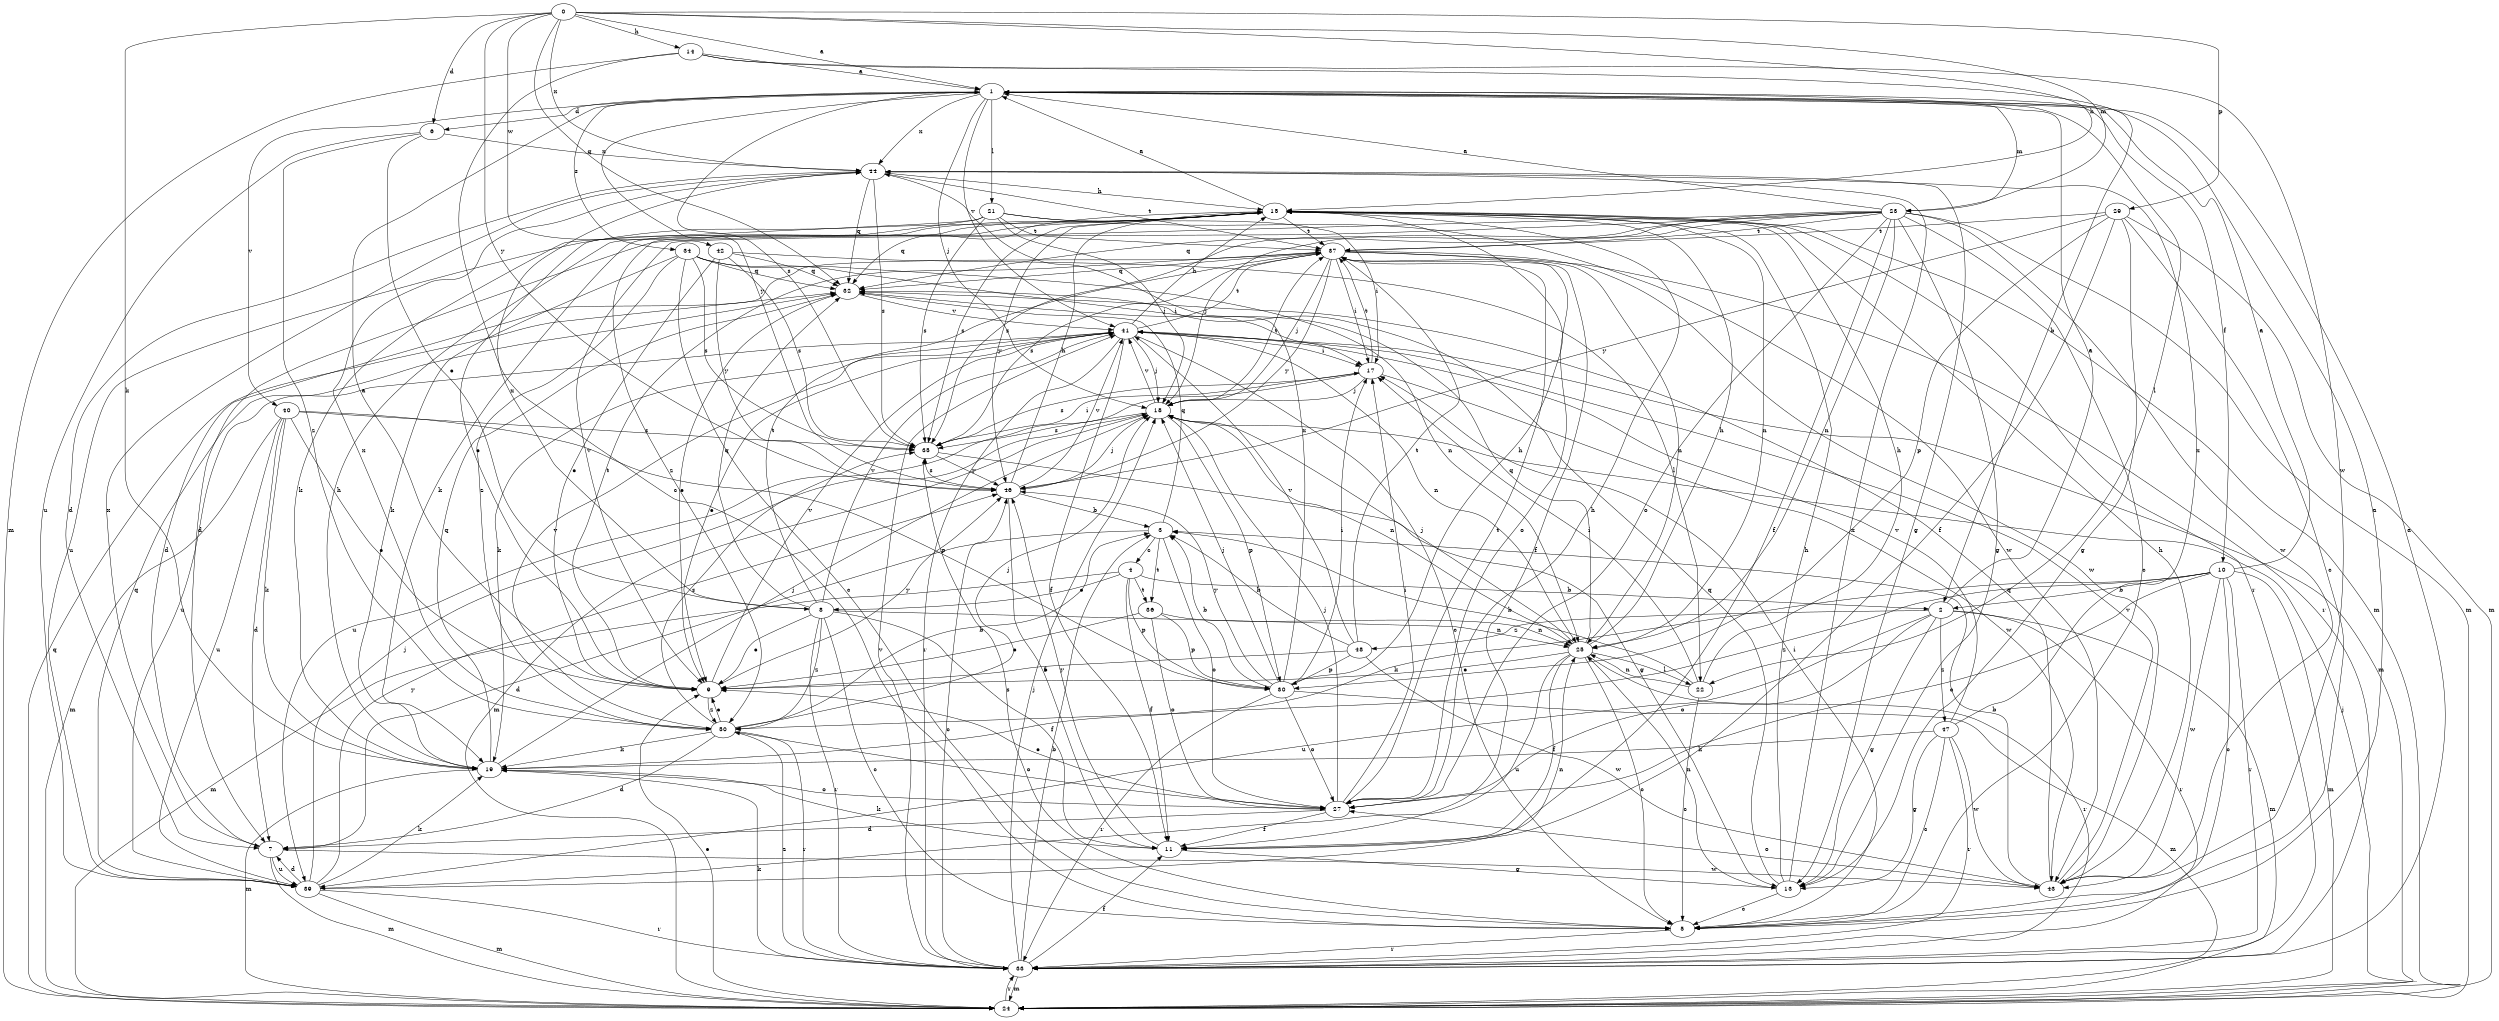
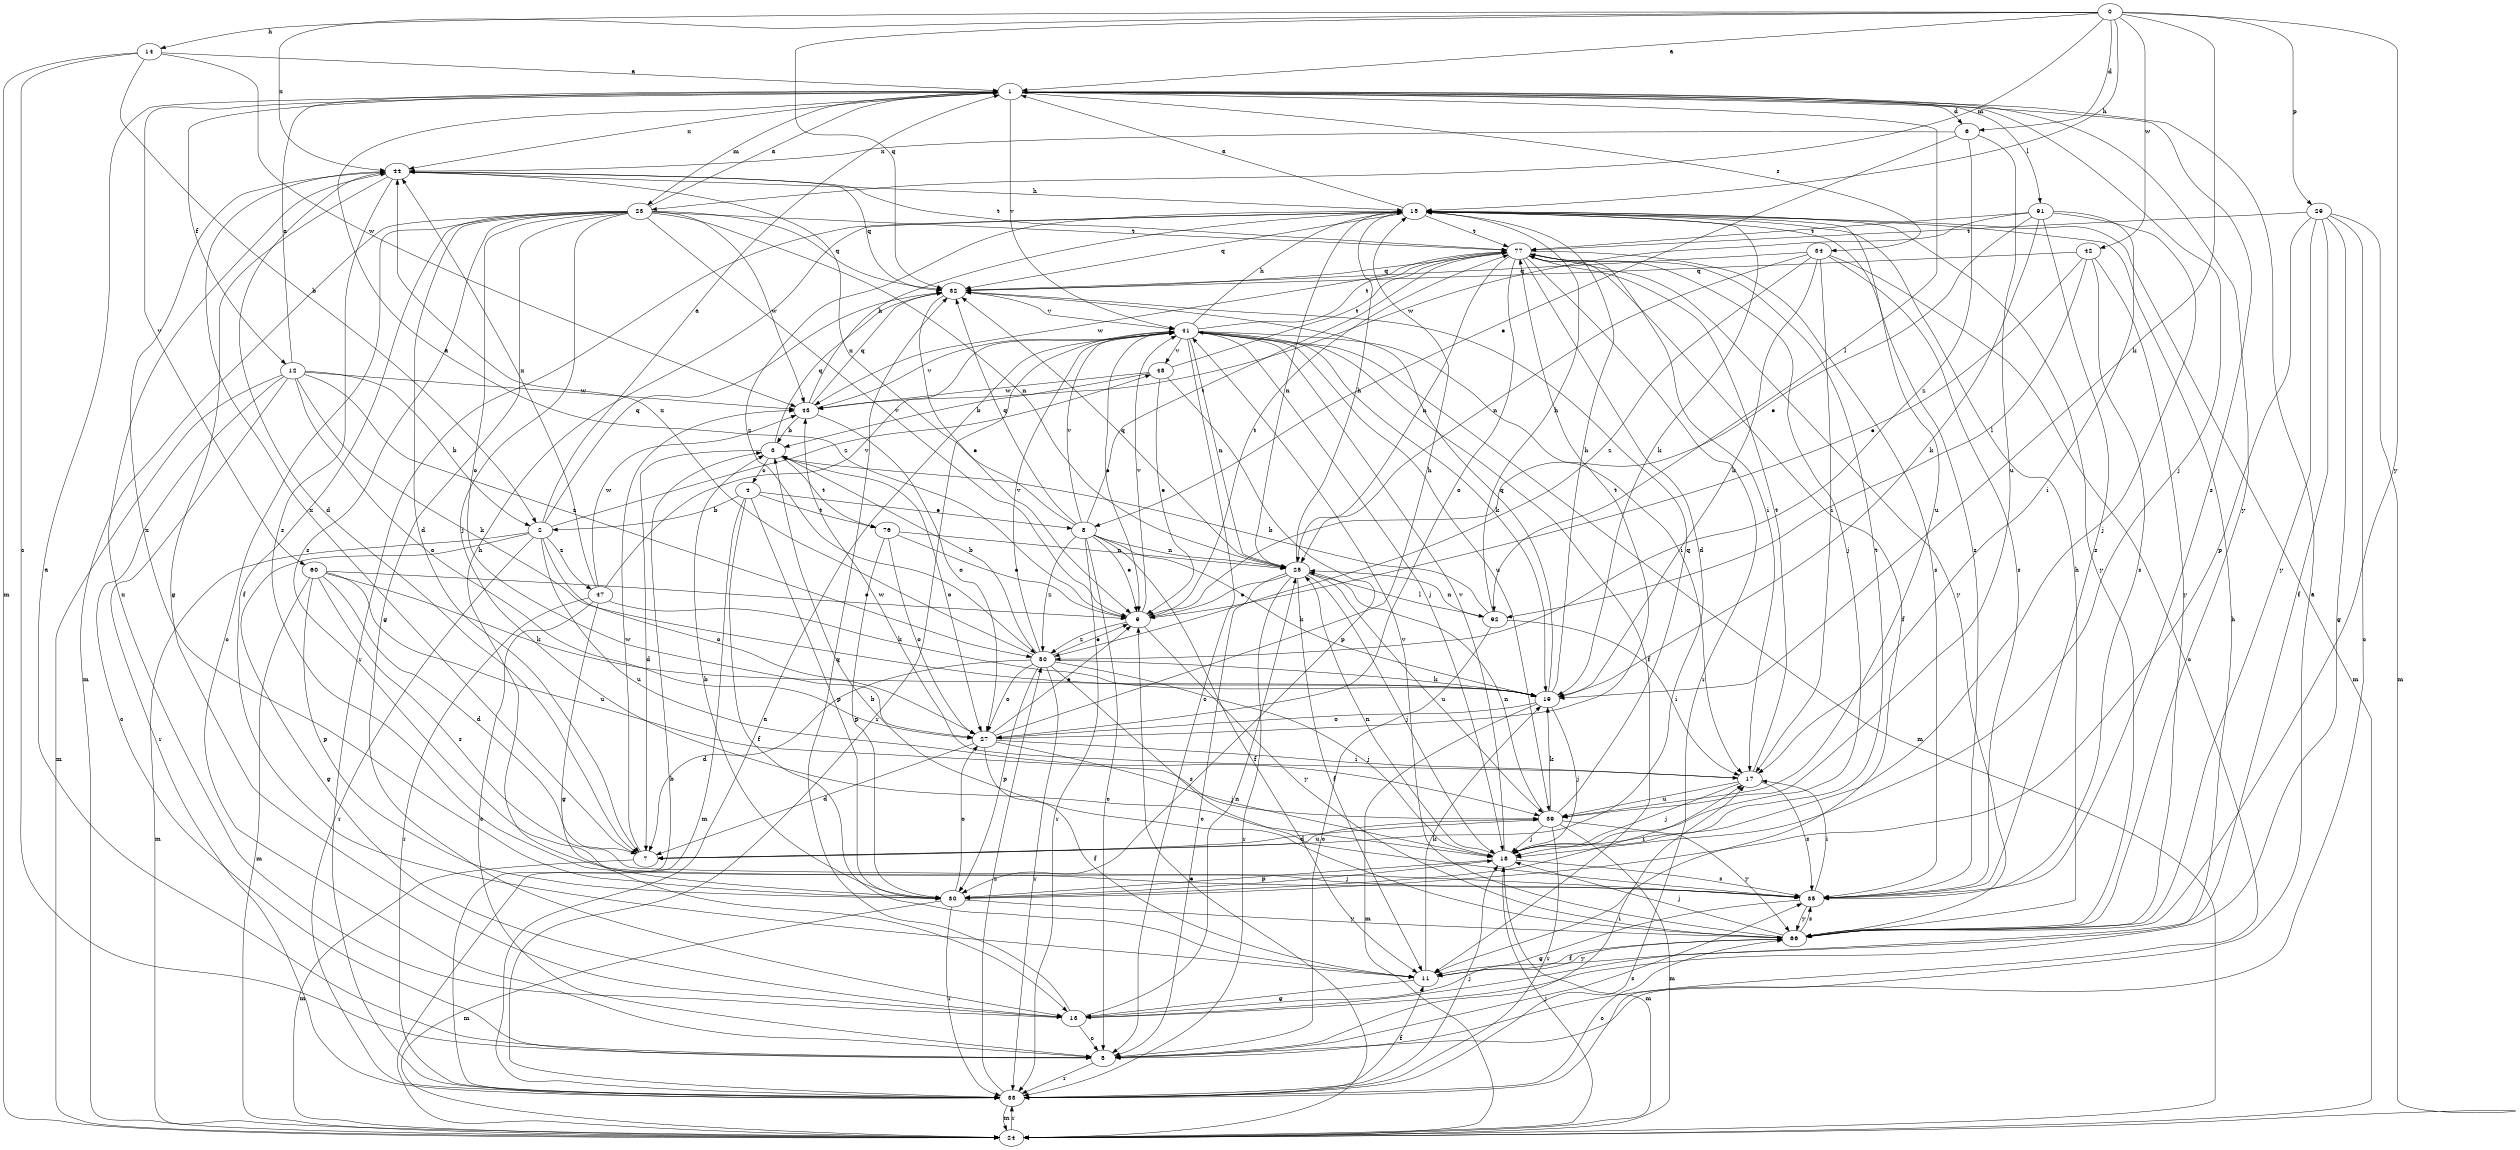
node "21": label "21" -> "91"
node "37": label "37" -> "77"
node "40": label "40" -> "60"
edge "48" -> "41": reversed
node "46": label "46" -> "66"
node "10": label "10" -> "12"
node "36": label "36" -> "76"
edge "33" -> "41": label "v" -> "a"
node "22": label "22" -> "92"
edge "50" -> "30": added, label "p"
edge "24" -> "32": now "2" -> "32"
edge "33" -> "19": now "8" -> "19"
